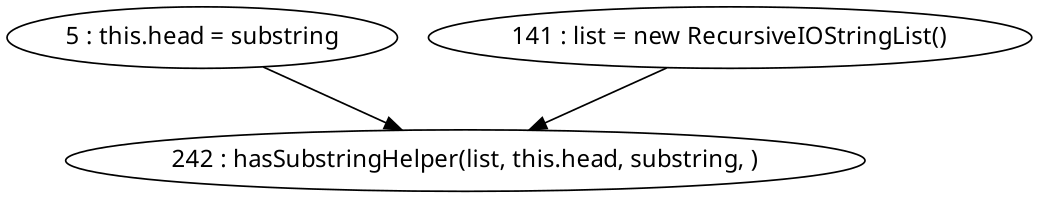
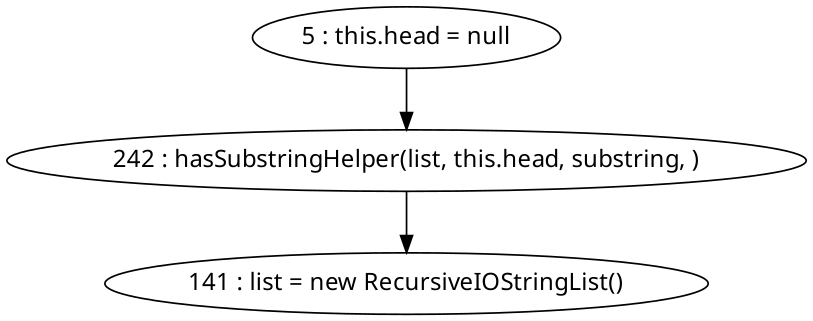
node "5 : this.head = substring": label "5 : this.head = substring" -> "5 : this.head = null"
edge "141 : list = new RecursiveIOStringList()" -> "242 : hasSubstringHelper(list, this.head, substring, )": reversed
